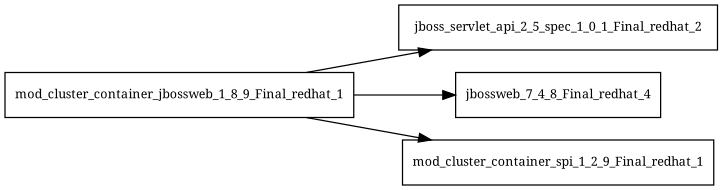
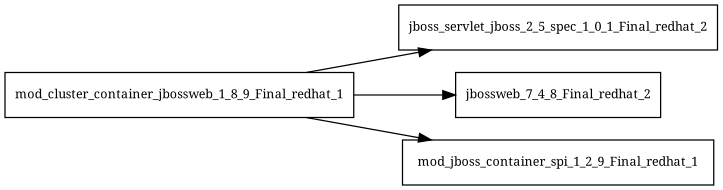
node "jboss_servlet_api_2_5_spec_1_0_1_Final_redhat_2": label "jboss_servlet_api_2_5_spec_1_0_1_Final_redhat_2" -> "jboss_servlet_jboss_2_5_spec_1_0_1_Final_redhat_2"
node "jbossweb_7_4_8_Final_redhat_4": label "jbossweb_7_4_8_Final_redhat_4" -> "jbossweb_7_4_8_Final_redhat_2"
node "mod_cluster_container_spi_1_2_9_Final_redhat_1": label "mod_cluster_container_spi_1_2_9_Final_redhat_1" -> "mod_jboss_container_spi_1_2_9_Final_redhat_1"
